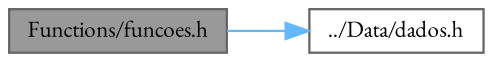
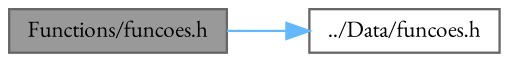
node "../Data/dados.h": label "../Data/dados.h" -> "../Data/funcoes.h"
